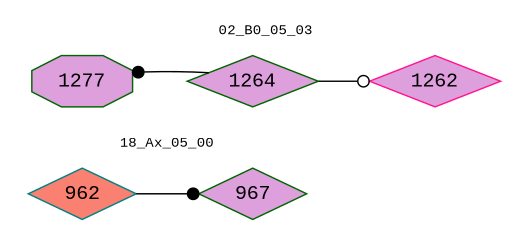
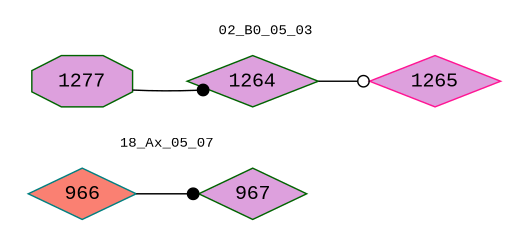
edge "1264" -> "1277": reversed
node "1262": label "1262" -> "1265"
cluster "18_Ax_05_00": label "18_Ax_05_00" -> "18_Ax_05_07"
node "962": label "962" -> "966"
